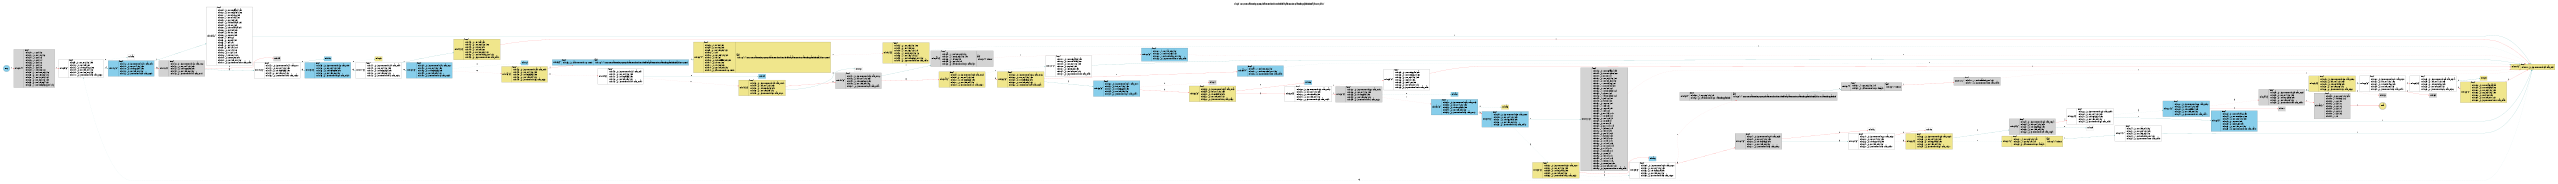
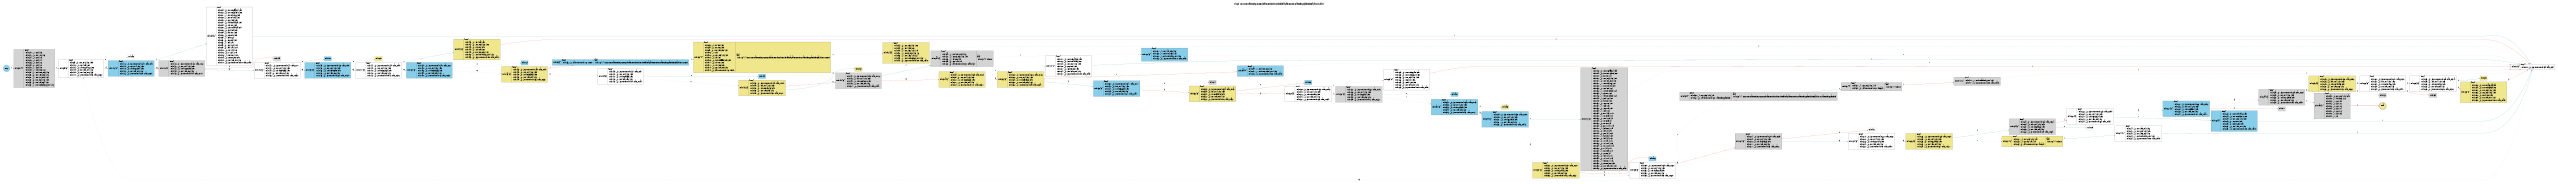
node "0x401e1e [5]": fillcolor khaki -> white
node "0x401b30": fillcolor white -> khaki
node "0x401dc0": removed
